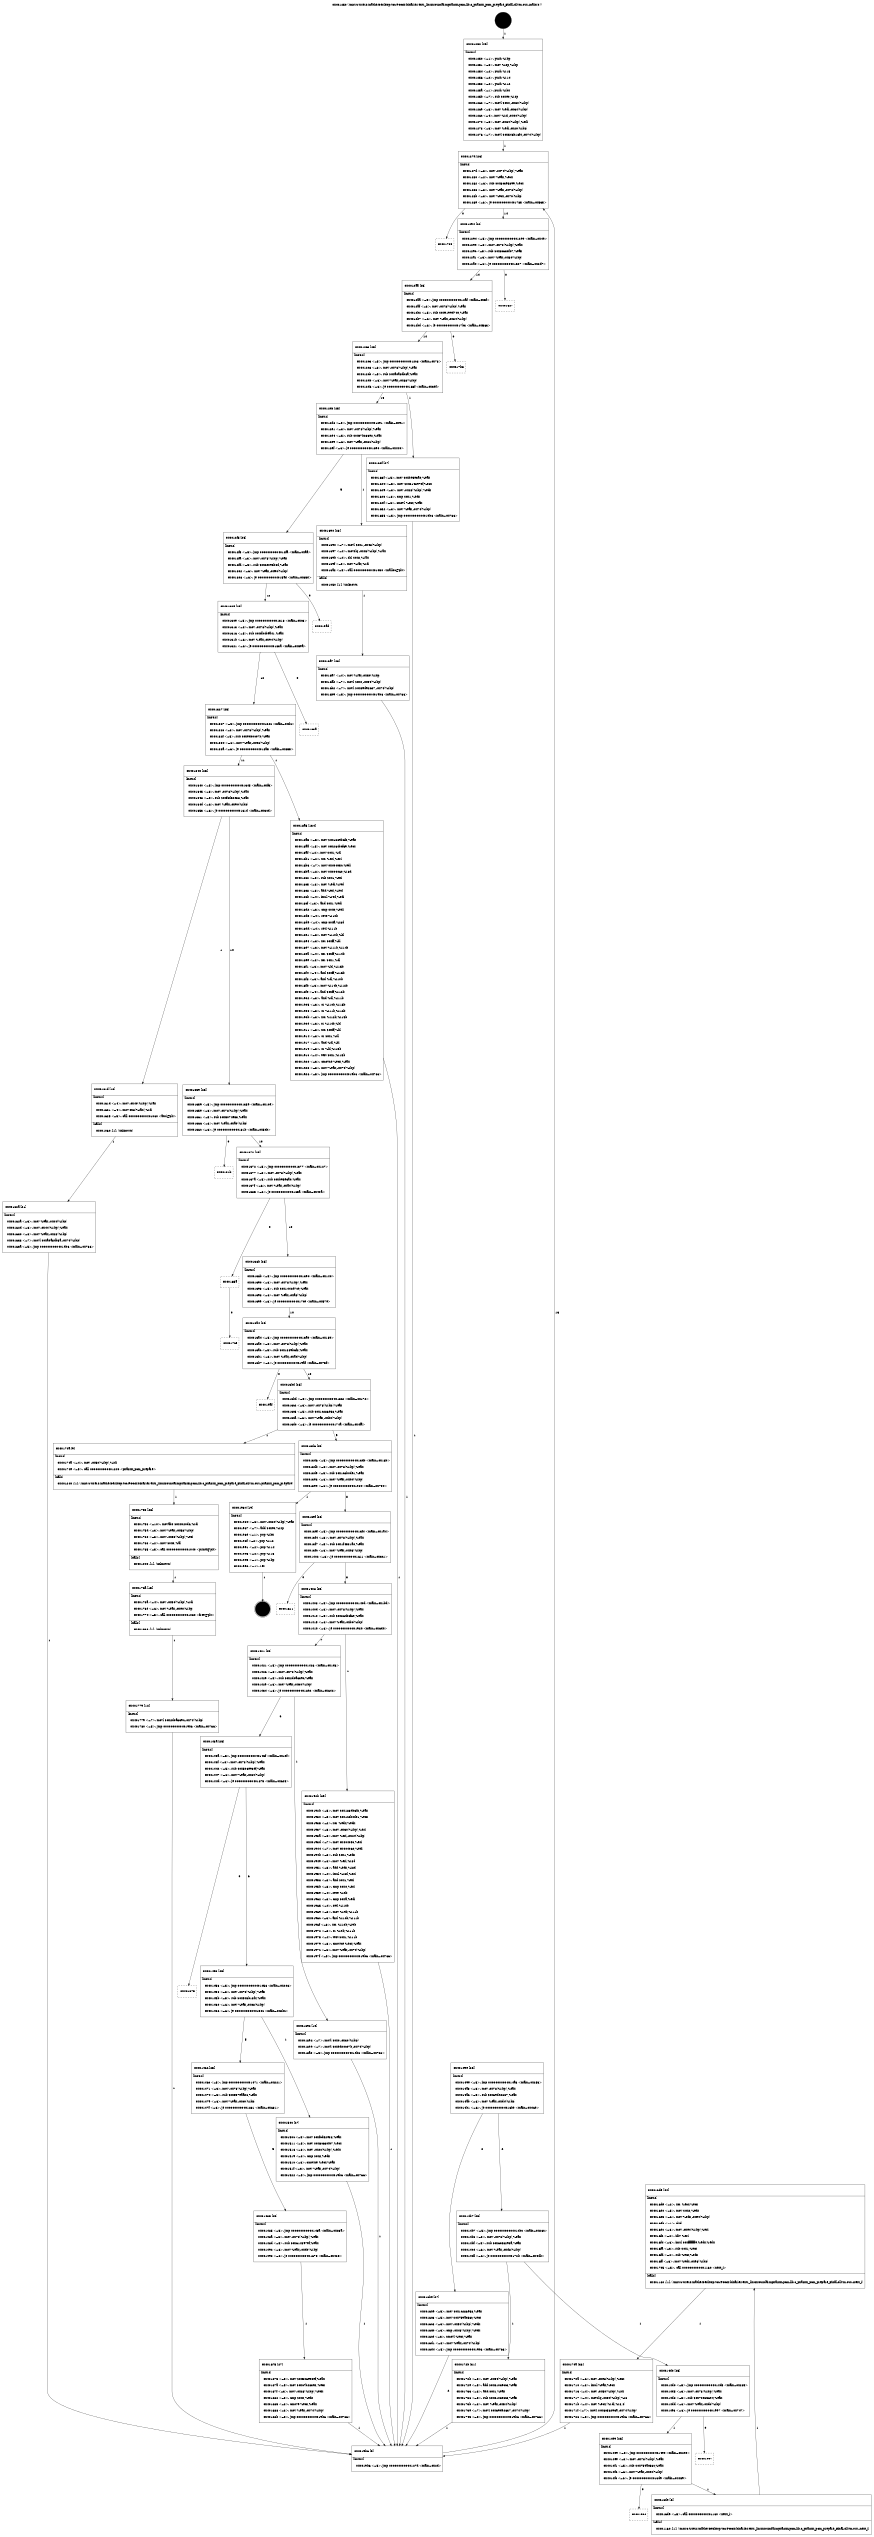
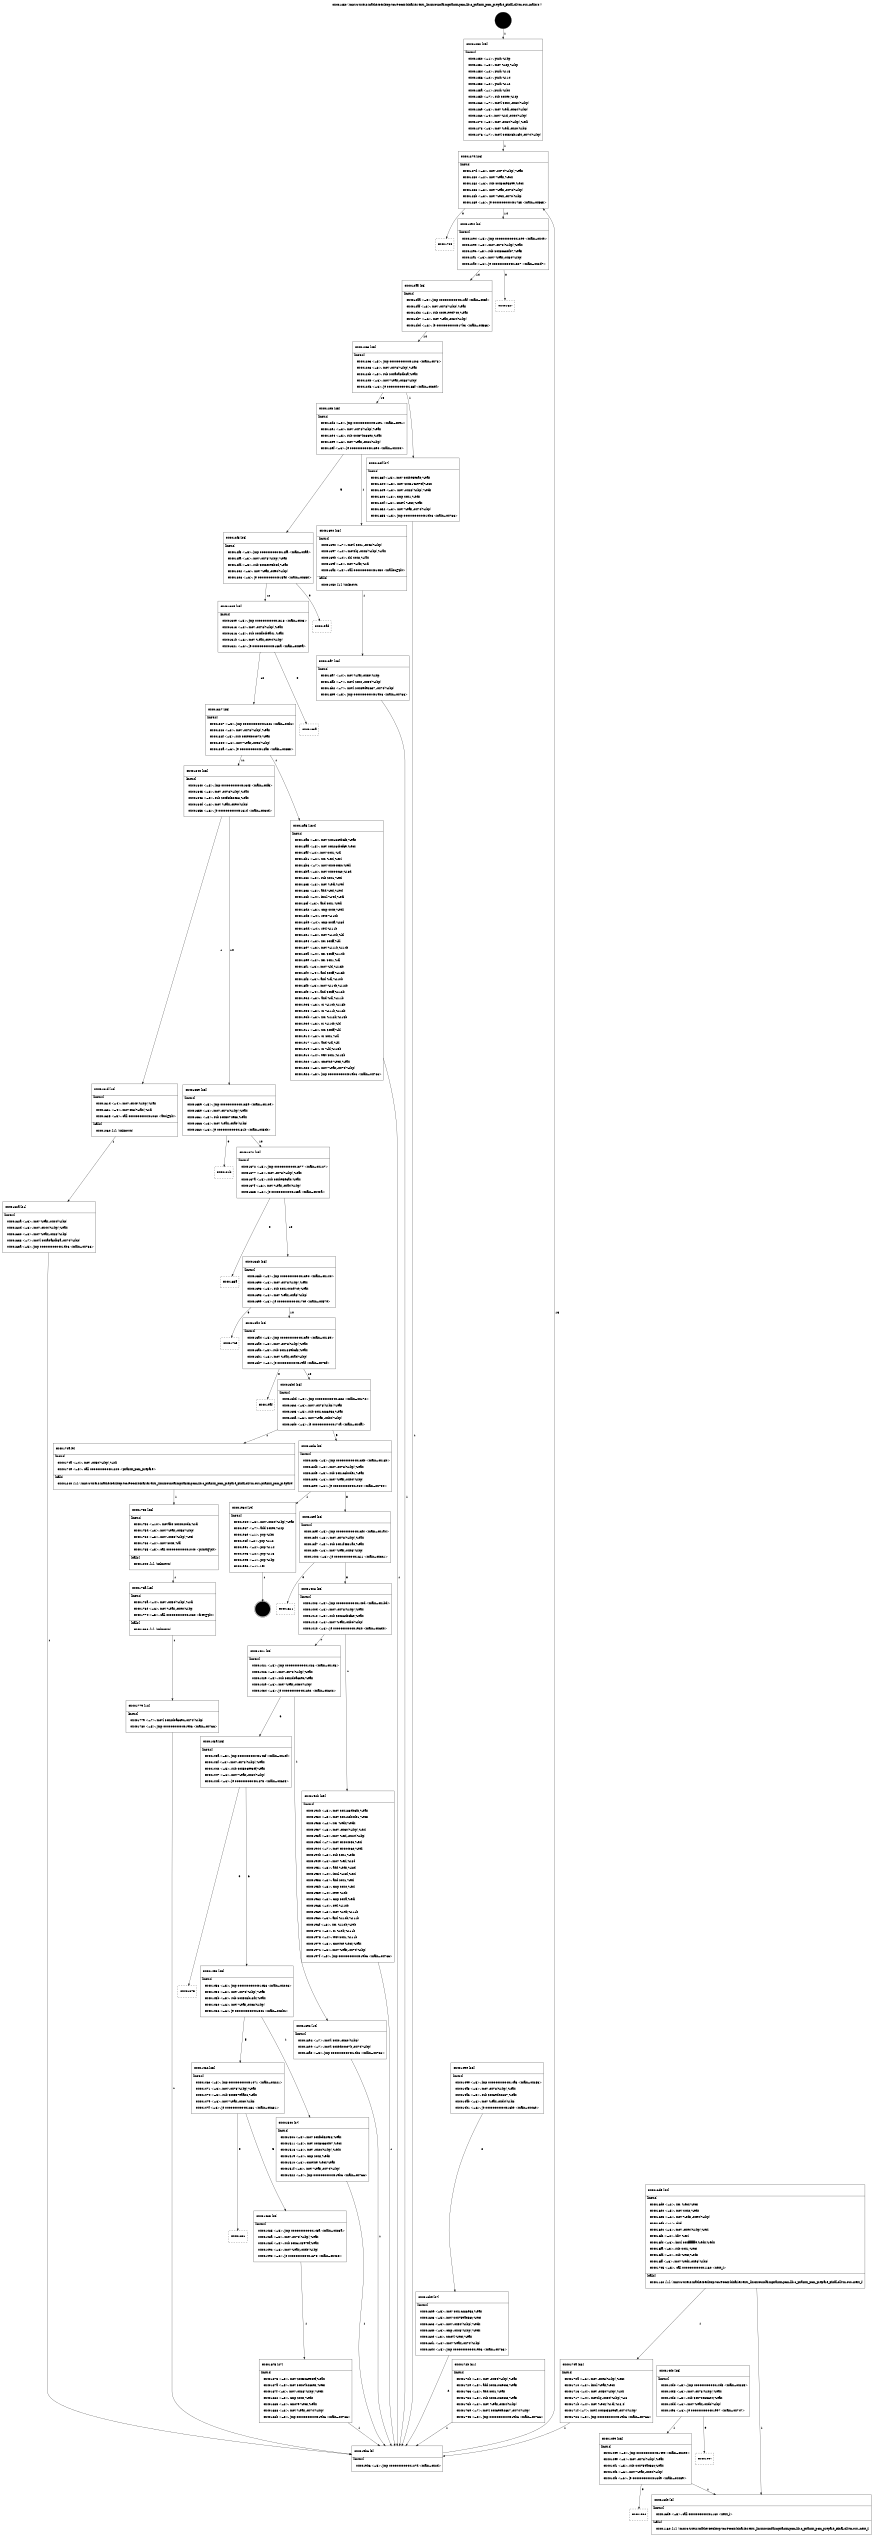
node "0x4017b3": removed
edge "0x40165a" -> "0x4017ce": now "0x40138b [25]" -> "0x4017ce"
node "0x401881": added
node "0x4014b7 [25]": removed
edge "0x4016d9 [5]" -> "0x4016de [44]": reversed
